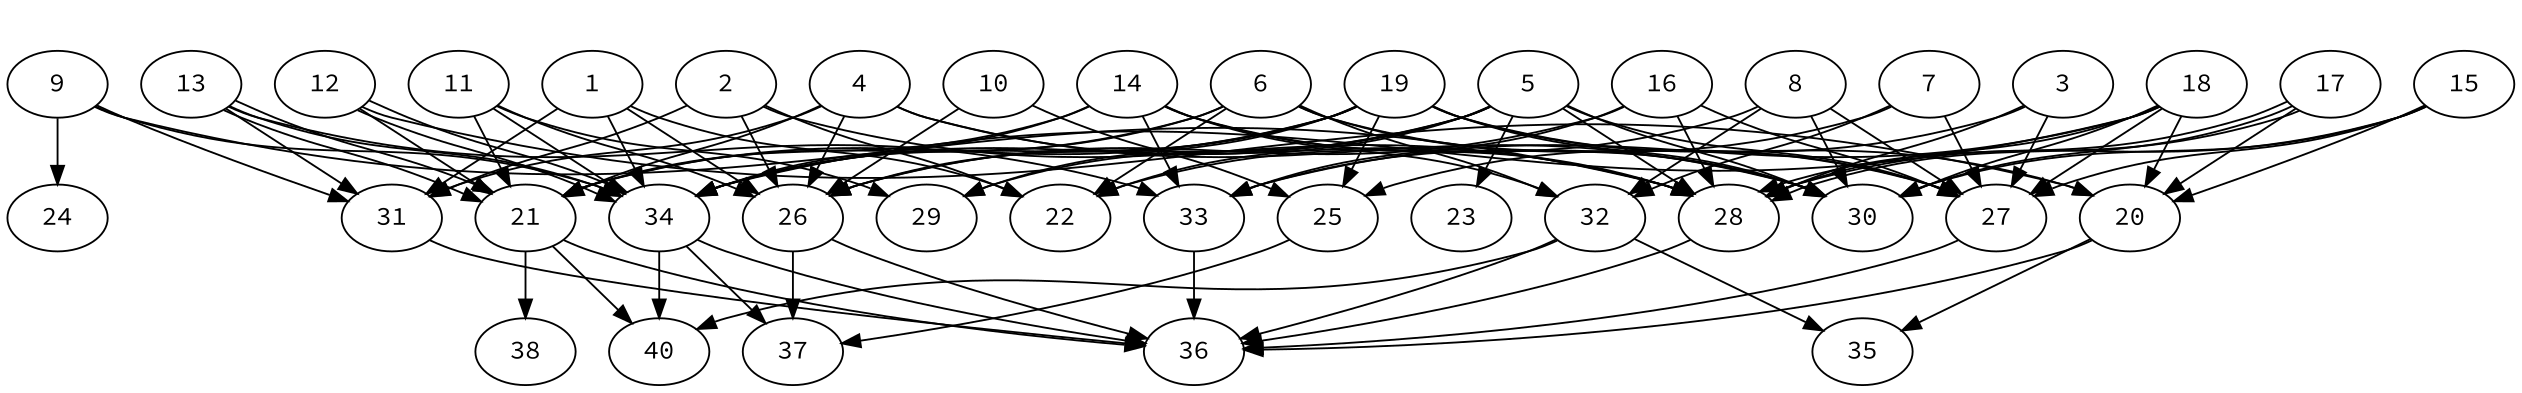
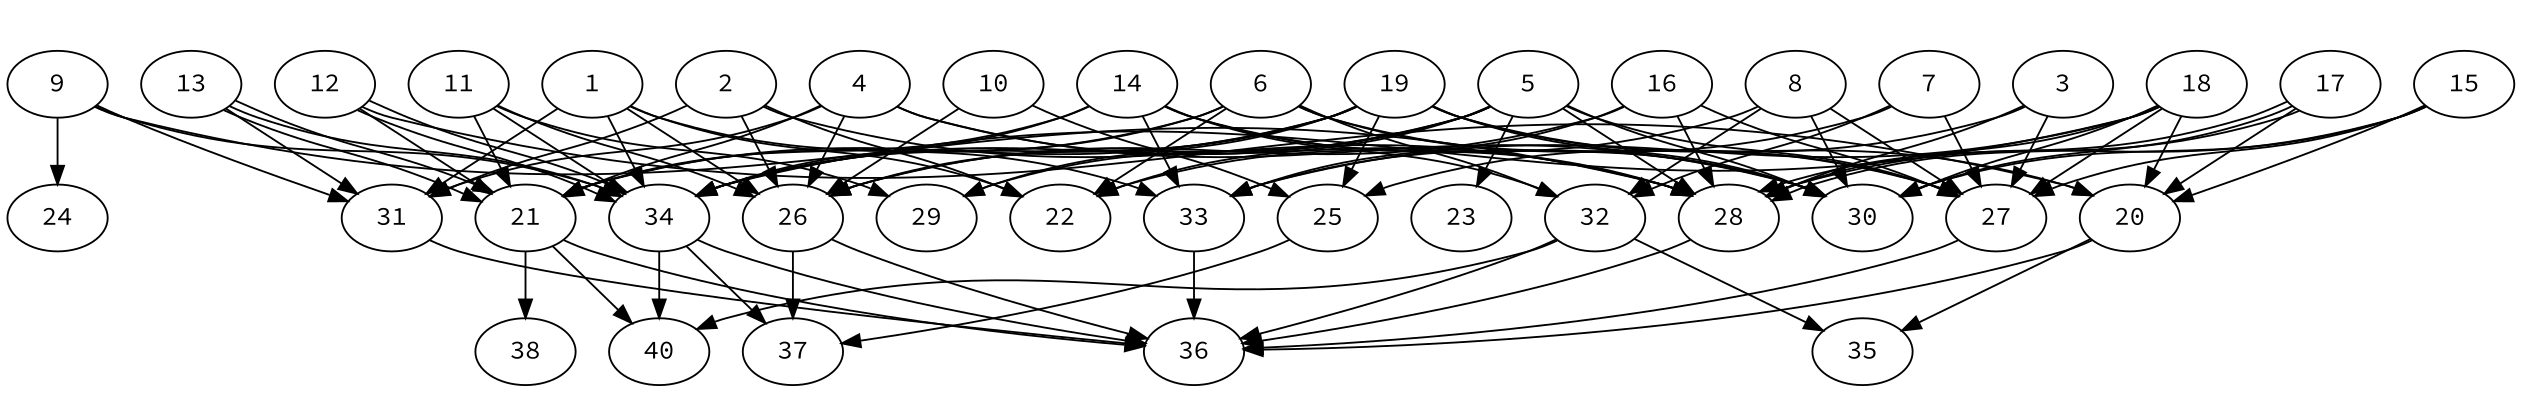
edge "13" -> "33": now "1" -> "33"
